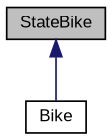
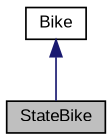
edge "Bike" -> "StateBike": reversed
